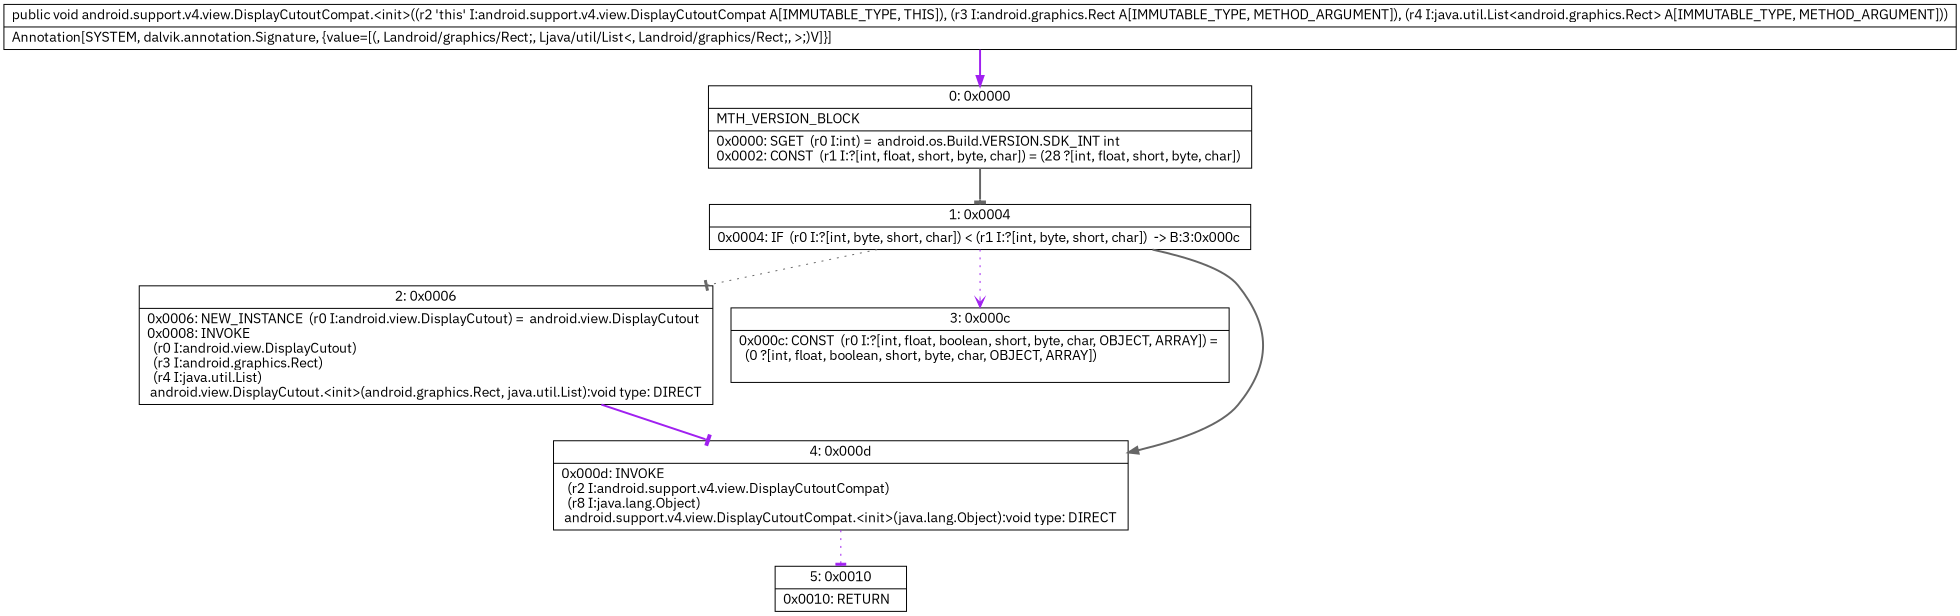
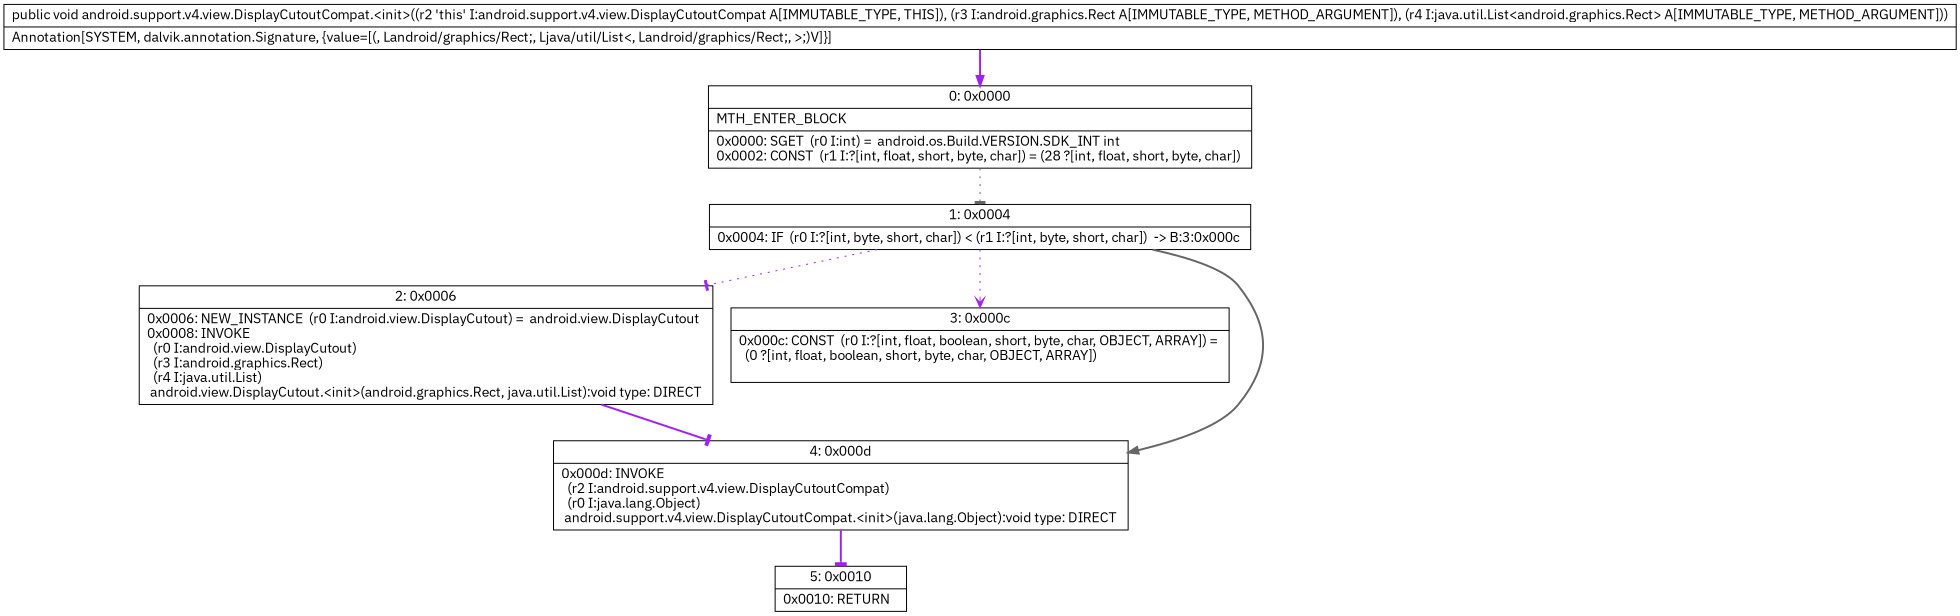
node "0: 0x0000": text "MTH_VERSION_BLOCK" -> "MTH_ENTER_BLOCK"
edge "0: 0x0000" -> "1: 0x0004": style bold -> dotted
edge "1: 0x0004" -> "2: 0x0006": color gray40 -> purple
node "4: 0x000d": text "(r8 I:java.lang.Object)" -> "(r0 I:java.lang.Object)"
edge "4: 0x000d" -> "5: 0x0010": style dotted -> bold
